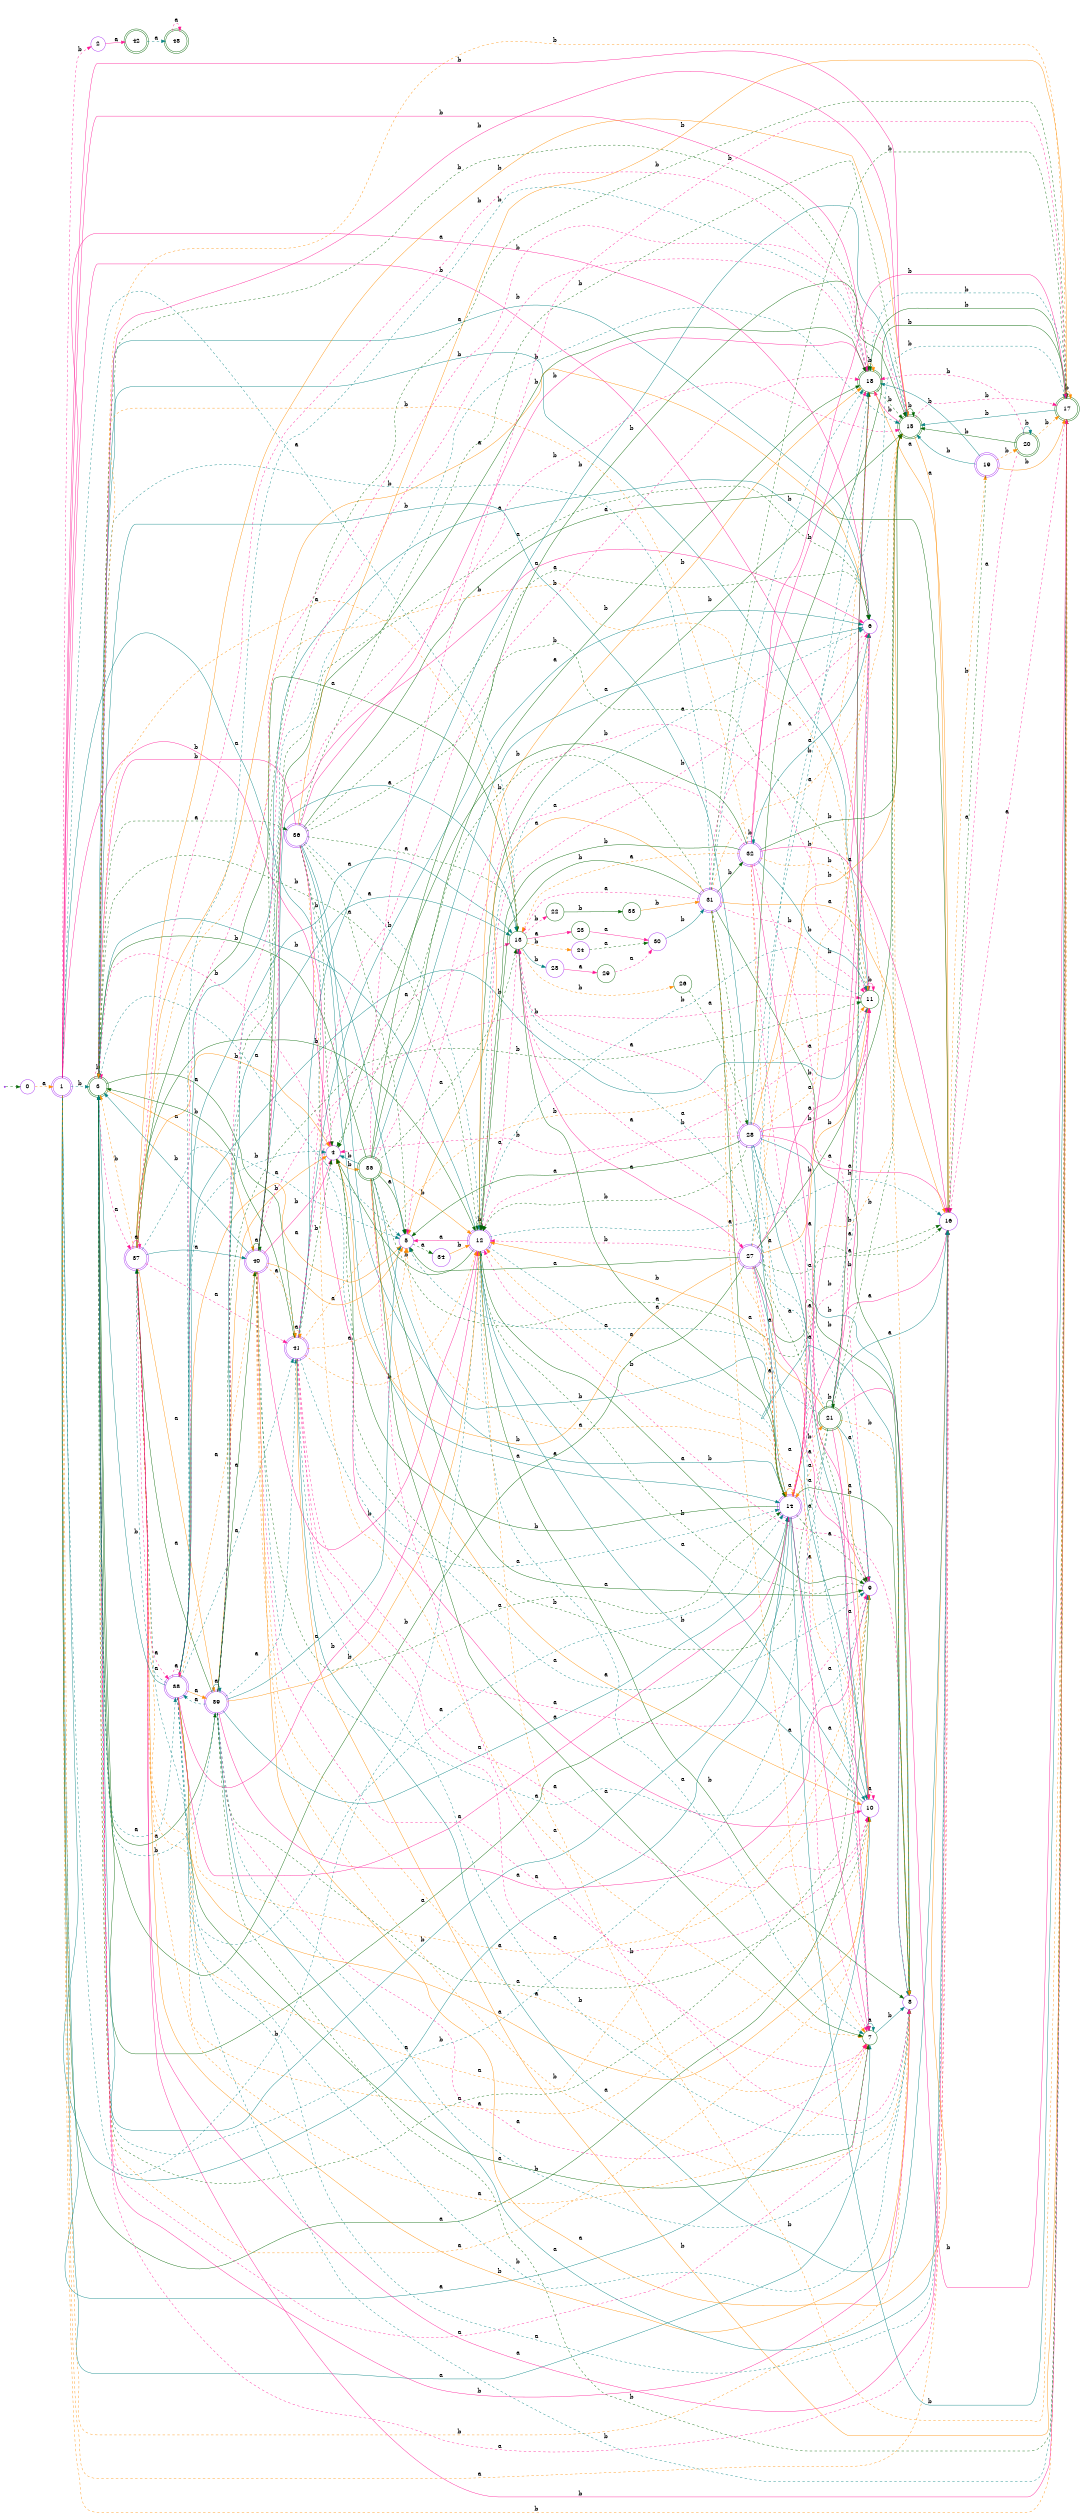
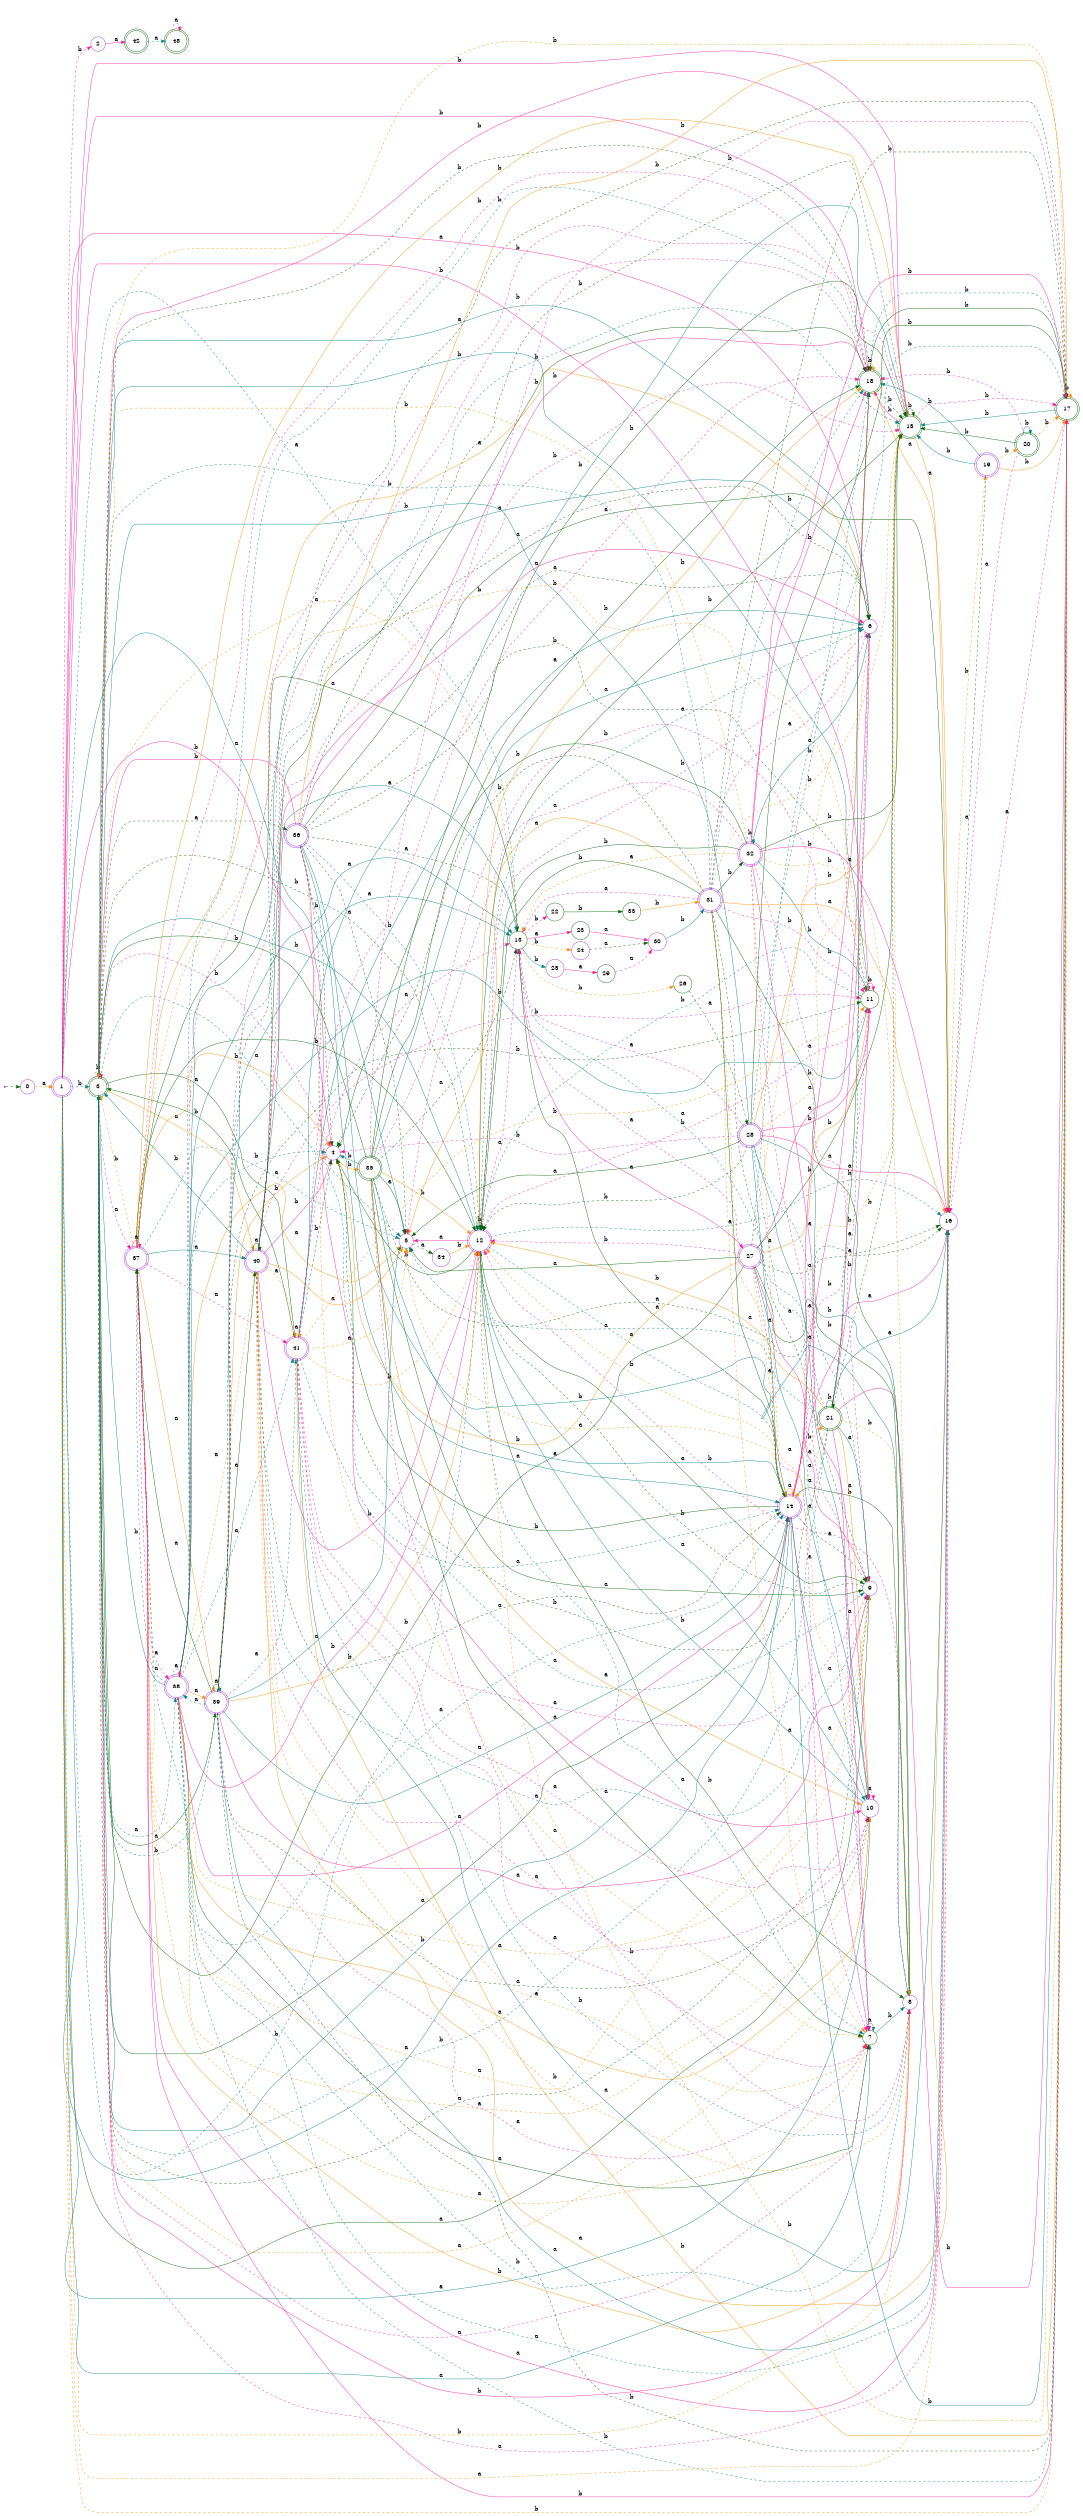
edge "31" -> "15": label "a" -> "b"
edge "39" -> "8": removed, label "b"
